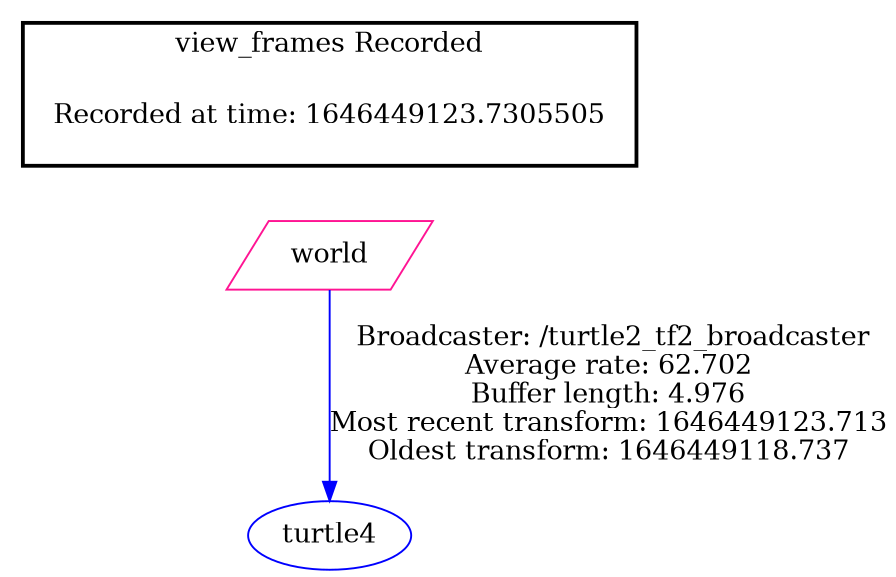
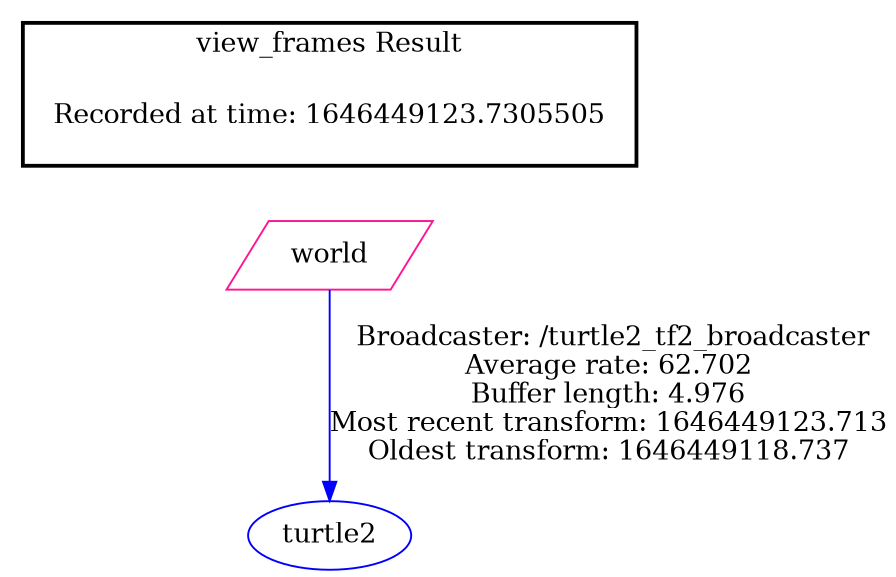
cluster "view_frames Recorded": label "view_frames Recorded" -> "view_frames Result"
node "turtle4": label "turtle4" -> "turtle2"
